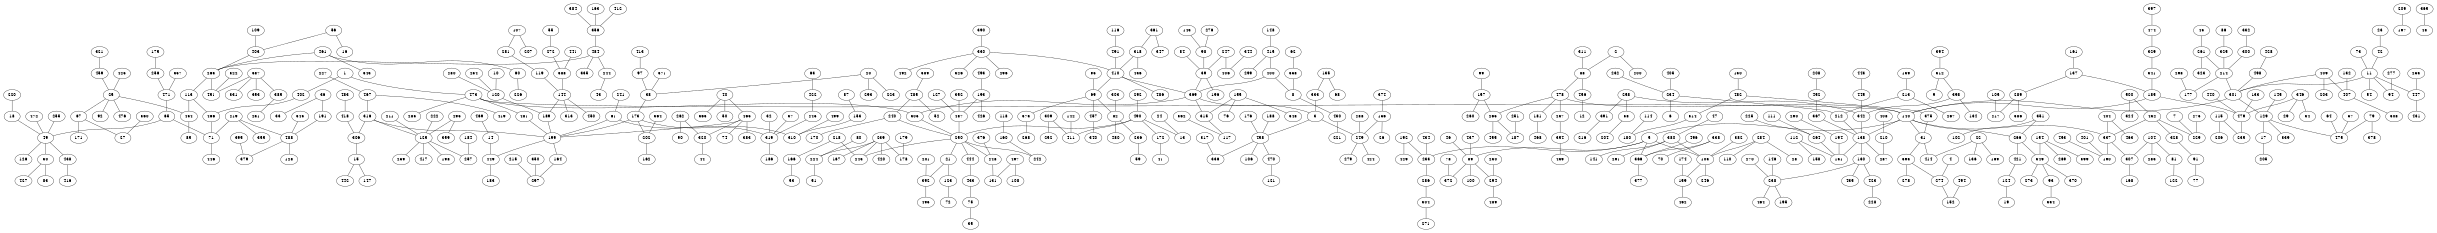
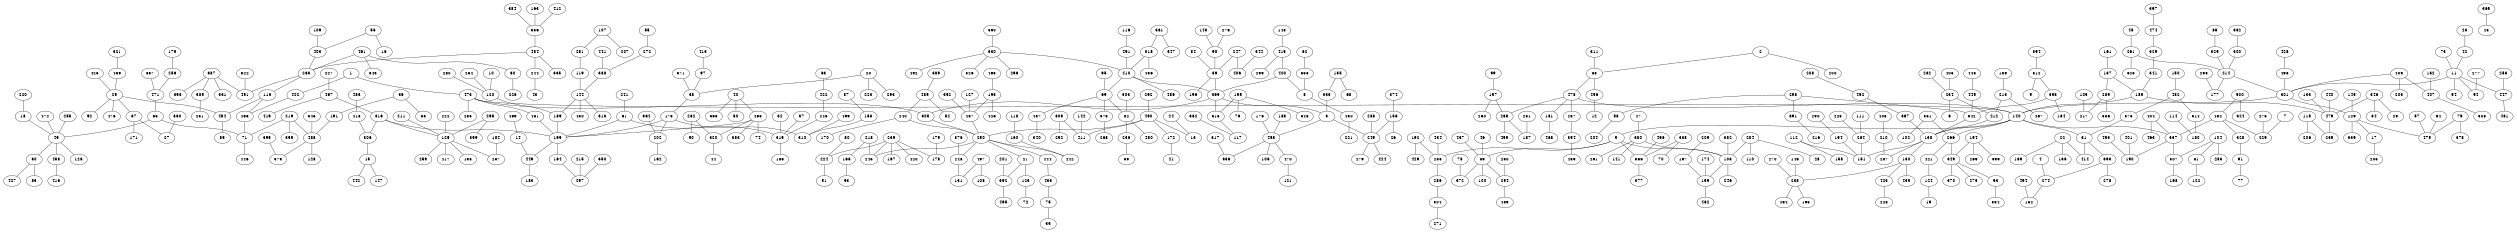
edge "197" -- "159": added
